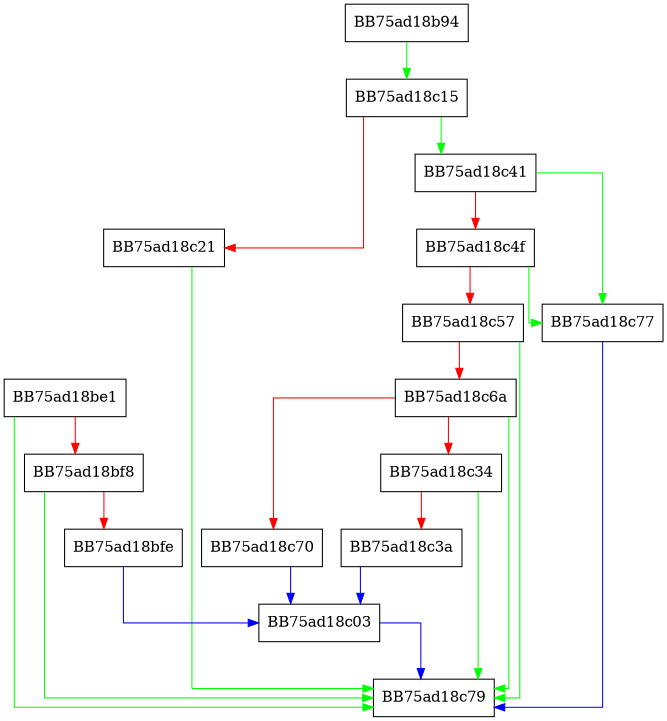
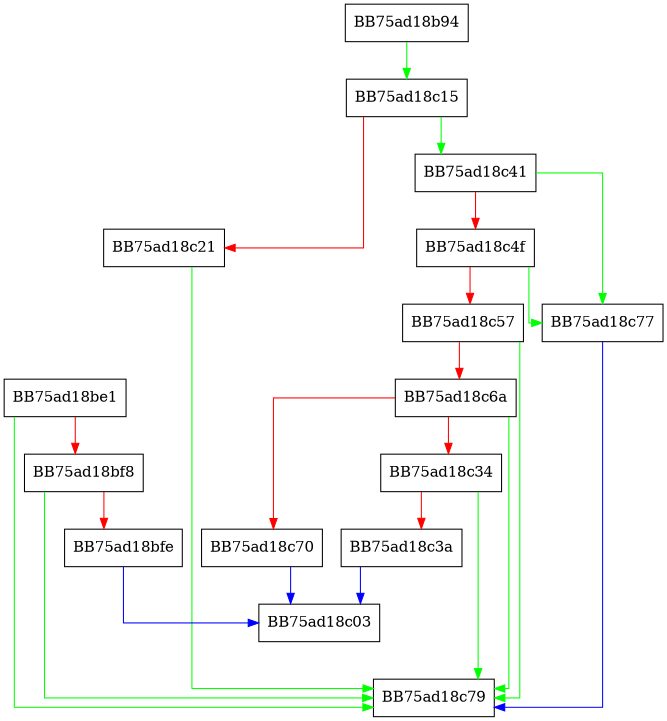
edge "BB75ad18c03" -> "BB75ad18c79": removed
